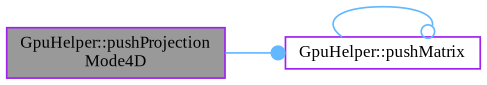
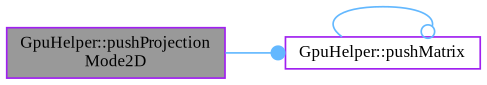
node "GpuHelper::pushProjection Mode4D": label "GpuHelper::pushProjection Mode4D" -> "GpuHelper::pushProjection Mode2D"
